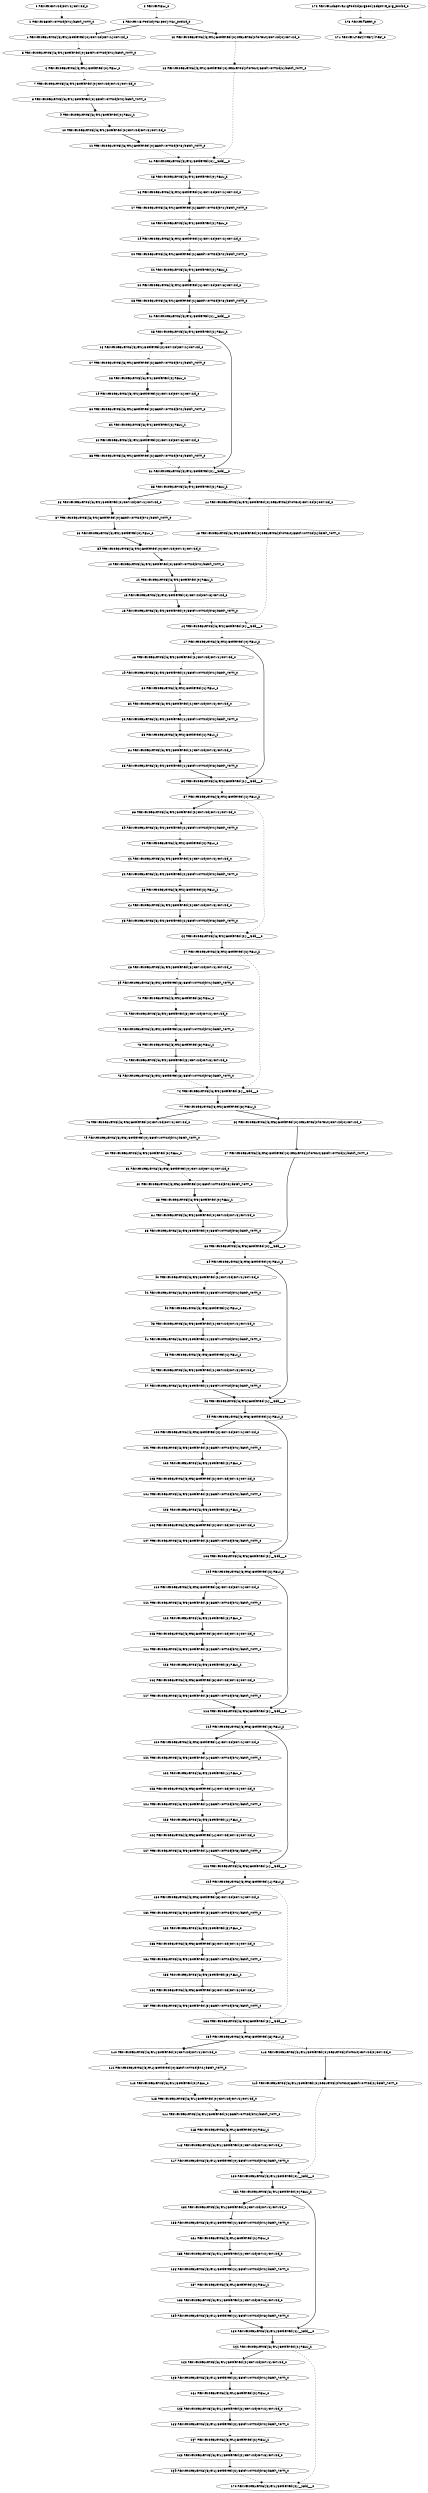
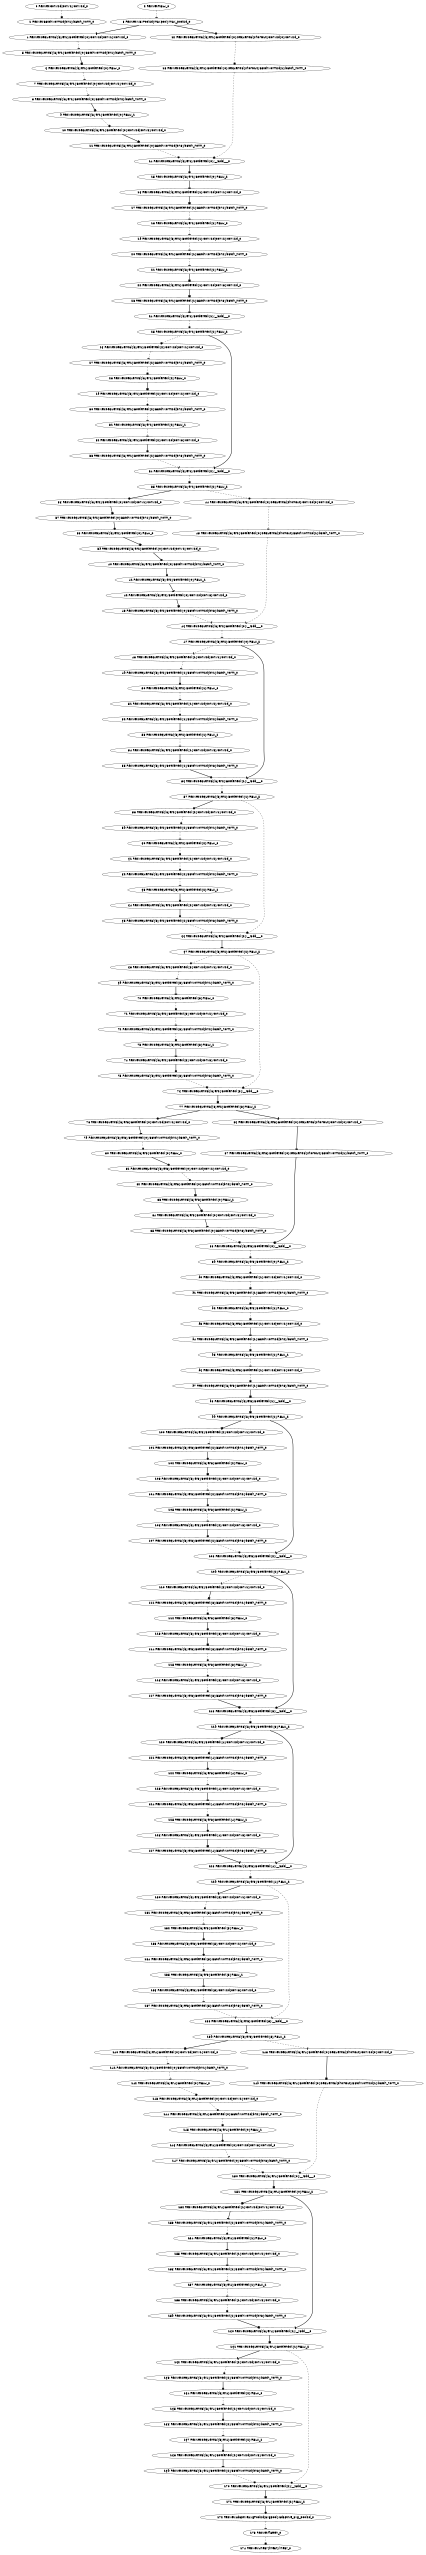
edge "89 ResNet/Sequential[layer3]/Bottleneck[0]/RELU_2" -> "98 ResNet/Sequential[layer3]/Bottleneck[1]/__iadd___0": removed
edge "98 ResNet/Sequential[layer3]/Bottleneck[1]/__iadd___0" -> "99 ResNet/Sequential[layer3]/Bottleneck[1]/RELU_2": arrowhead tee -> box
node "171 ResNet/Sequential[layer4]/Bottleneck[2]/RELU_2": added
